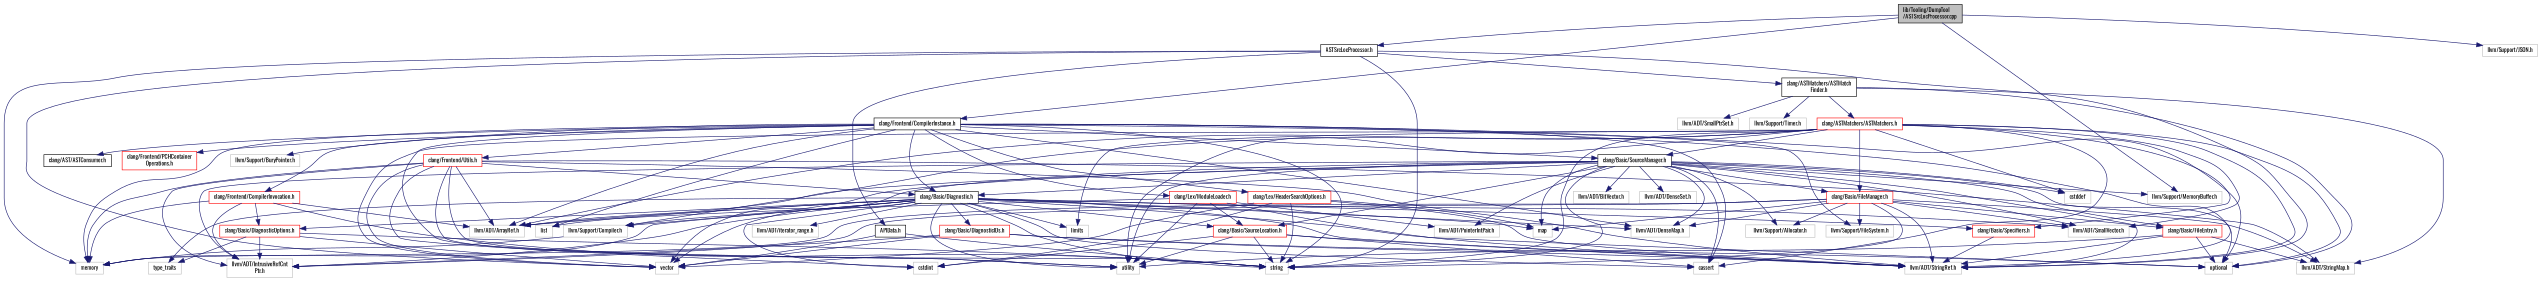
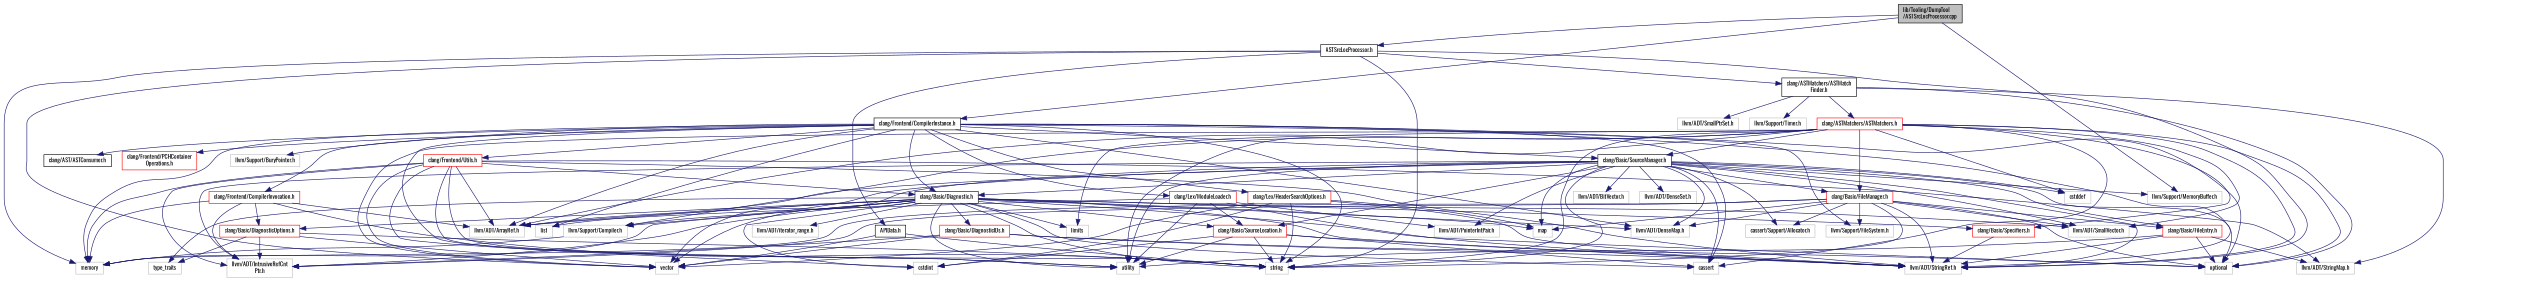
node "llvm/Support/JSON.h": removed
edge "clang/Basic/FileManager.h" -> "llvm/ADT/StringMap.h": now "clang/Basic/FileManager.h" -> "optional"
node "llvm/Support/Allocator.h": label "llvm/Support/Allocator.h" -> "cassert/Support/Allocator.h"
